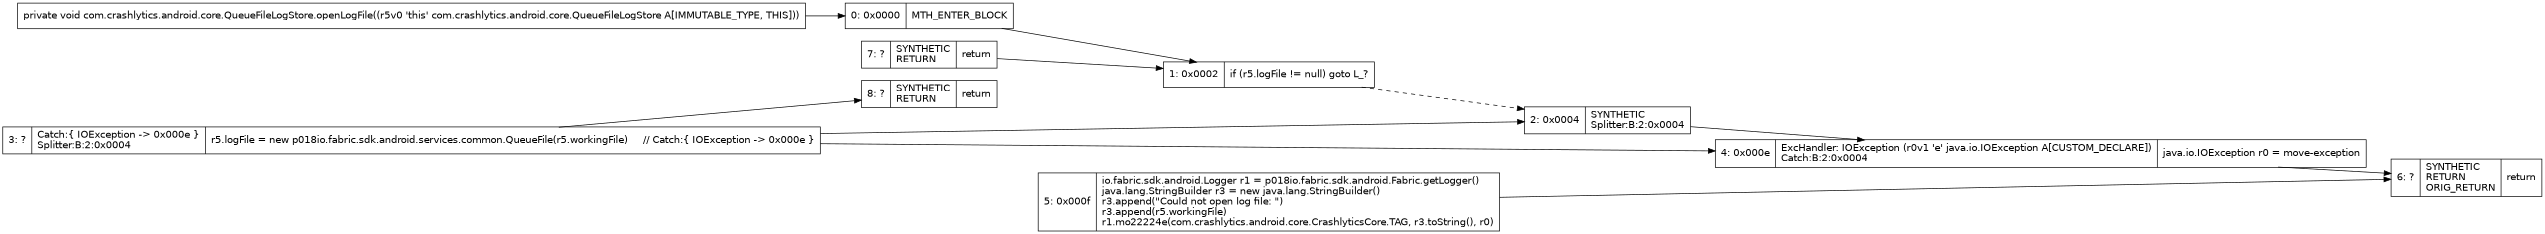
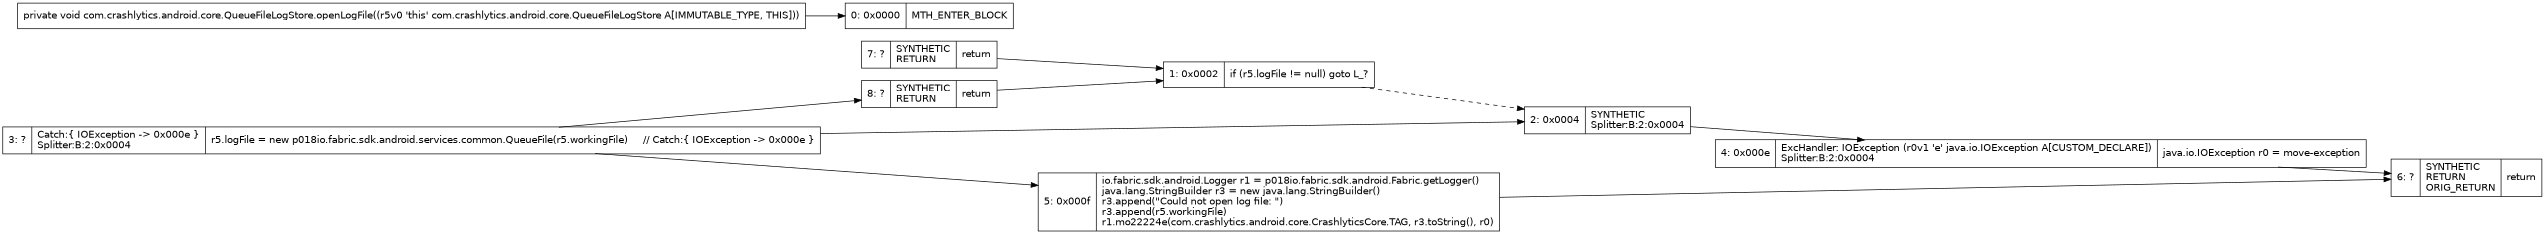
edge "0: 0x0000" -> "1: 0x0002": now "8: ?" -> "1: 0x0002"
edge "3: ?" -> "4: 0x000e": now "3: ?" -> "5: 0x000f"
node "4: 0x000e": text "Catch:B:2:0x0004" -> "Splitter:B:2:0x0004"
